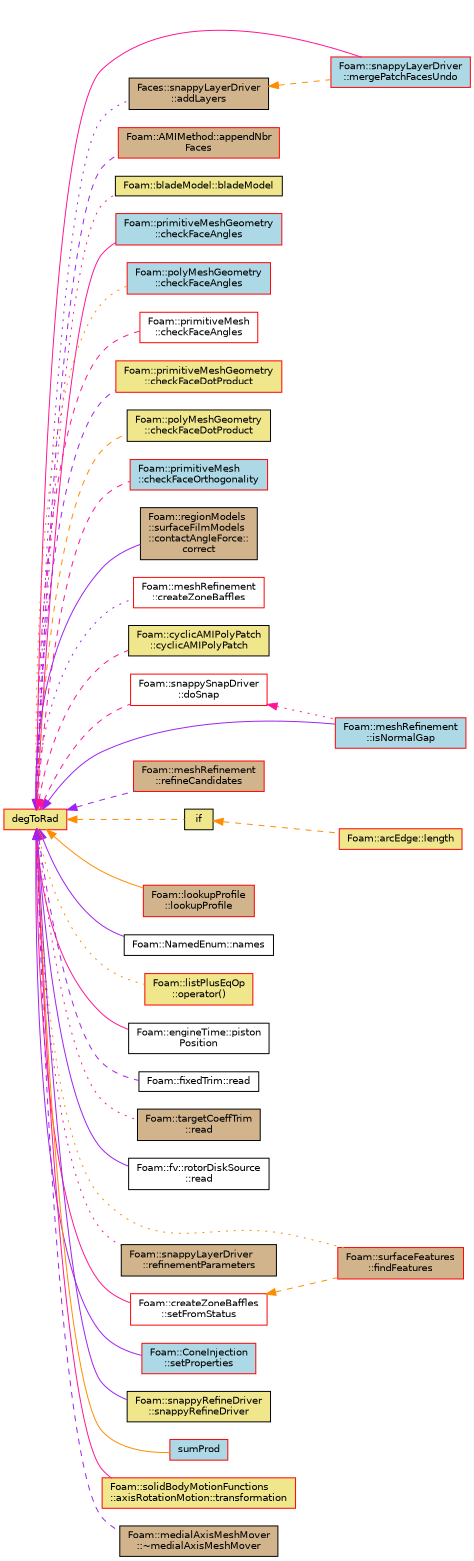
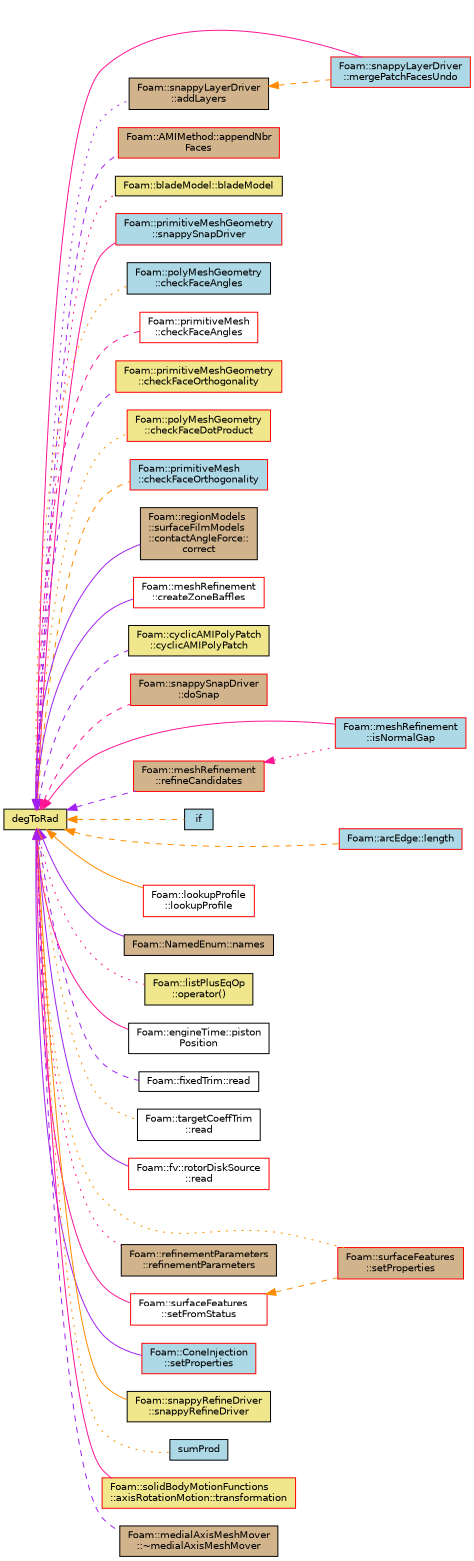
node "Faces::snappyLayerDriver ::addLayers": label "Faces::snappyLayerDriver ::addLayers" -> "Foam::snappyLayerDriver ::addLayers"
node "Foam::primitiveMeshGeometry ::checkFaceAngles": label "Foam::primitiveMeshGeometry ::checkFaceAngles" -> "Foam::primitiveMeshGeometry ::snappySnapDriver"
node "Foam::polyMeshGeometry ::checkFaceAngles": color red -> black
node "Foam::primitiveMeshGeometry ::checkFaceDotProduct": label "Foam::primitiveMeshGeometry ::checkFaceDotProduct" -> "Foam::primitiveMeshGeometry ::checkFaceOrthogonality"
node "Foam::polyMeshGeometry ::checkFaceDotProduct": color black -> red
edge "Foam::polyMeshGeometry ::checkFaceDotProduct" -> "degToRad": style dashed -> dotted
edge "Foam::primitiveMesh ::checkFaceOrthogonality" -> "degToRad": color deeppink -> darkorange
edge "Foam::meshRefinement ::createZoneBaffles" -> "degToRad": style dotted -> solid
node "Foam::snappySnapDriver ::doSnap": fillcolor white -> tan
edge "Foam::cyclicAMIPolyPatch ::cyclicAMIPolyPatch" -> "degToRad": color deeppink -> purple
edge "Foam::meshRefinement ::isNormalGap" -> "Foam::snappySnapDriver ::doSnap": now "Foam::meshRefinement ::isNormalGap" -> "Foam::meshRefinement ::refineCandidates"
edge "Foam::meshRefinement ::isNormalGap" -> "degToRad": color purple -> deeppink
node "degToRad": color red -> black
node "if": fillcolor khaki -> lightblue
edge "Foam::arcEdge::length" -> "if": now "Foam::arcEdge::length" -> "degToRad"
node "Foam::arcEdge::length": fillcolor khaki -> lightblue
node "Foam::lookupProfile ::lookupProfile": fillcolor tan -> white
edge "Foam::listPlusEqOp ::operator()" -> "degToRad": color darkorange -> deeppink
node "Foam::NamedEnum::names": fillcolor white -> tan
node "Foam::listPlusEqOp ::operator()": color red -> black
edge "Foam::targetCoeffTrim ::read" -> "degToRad": color deeppink -> darkorange
node "Foam::targetCoeffTrim ::read": fillcolor tan -> white
edge "Foam::snappyRefineDriver ::snappyRefineDriver" -> "degToRad": color purple -> darkorange
edge "sumProd" -> "degToRad": style solid -> dotted
node "Foam::fv::rotorDiskSource ::read": color black -> red
node "Foam::snappyLayerDriver ::refinementParameters": label "Foam::snappyLayerDriver ::refinementParameters" -> "Foam::refinementParameters ::refinementParameters"
node "Foam::surfaceFeatures ::findFeatures": label "Foam::surfaceFeatures ::findFeatures" -> "Foam::surfaceFeatures ::setProperties"
node "Foam::createZoneBaffles ::setFromStatus": label "Foam::createZoneBaffles ::setFromStatus" -> "Foam::surfaceFeatures ::setFromStatus"
node "sumProd": color red -> black
